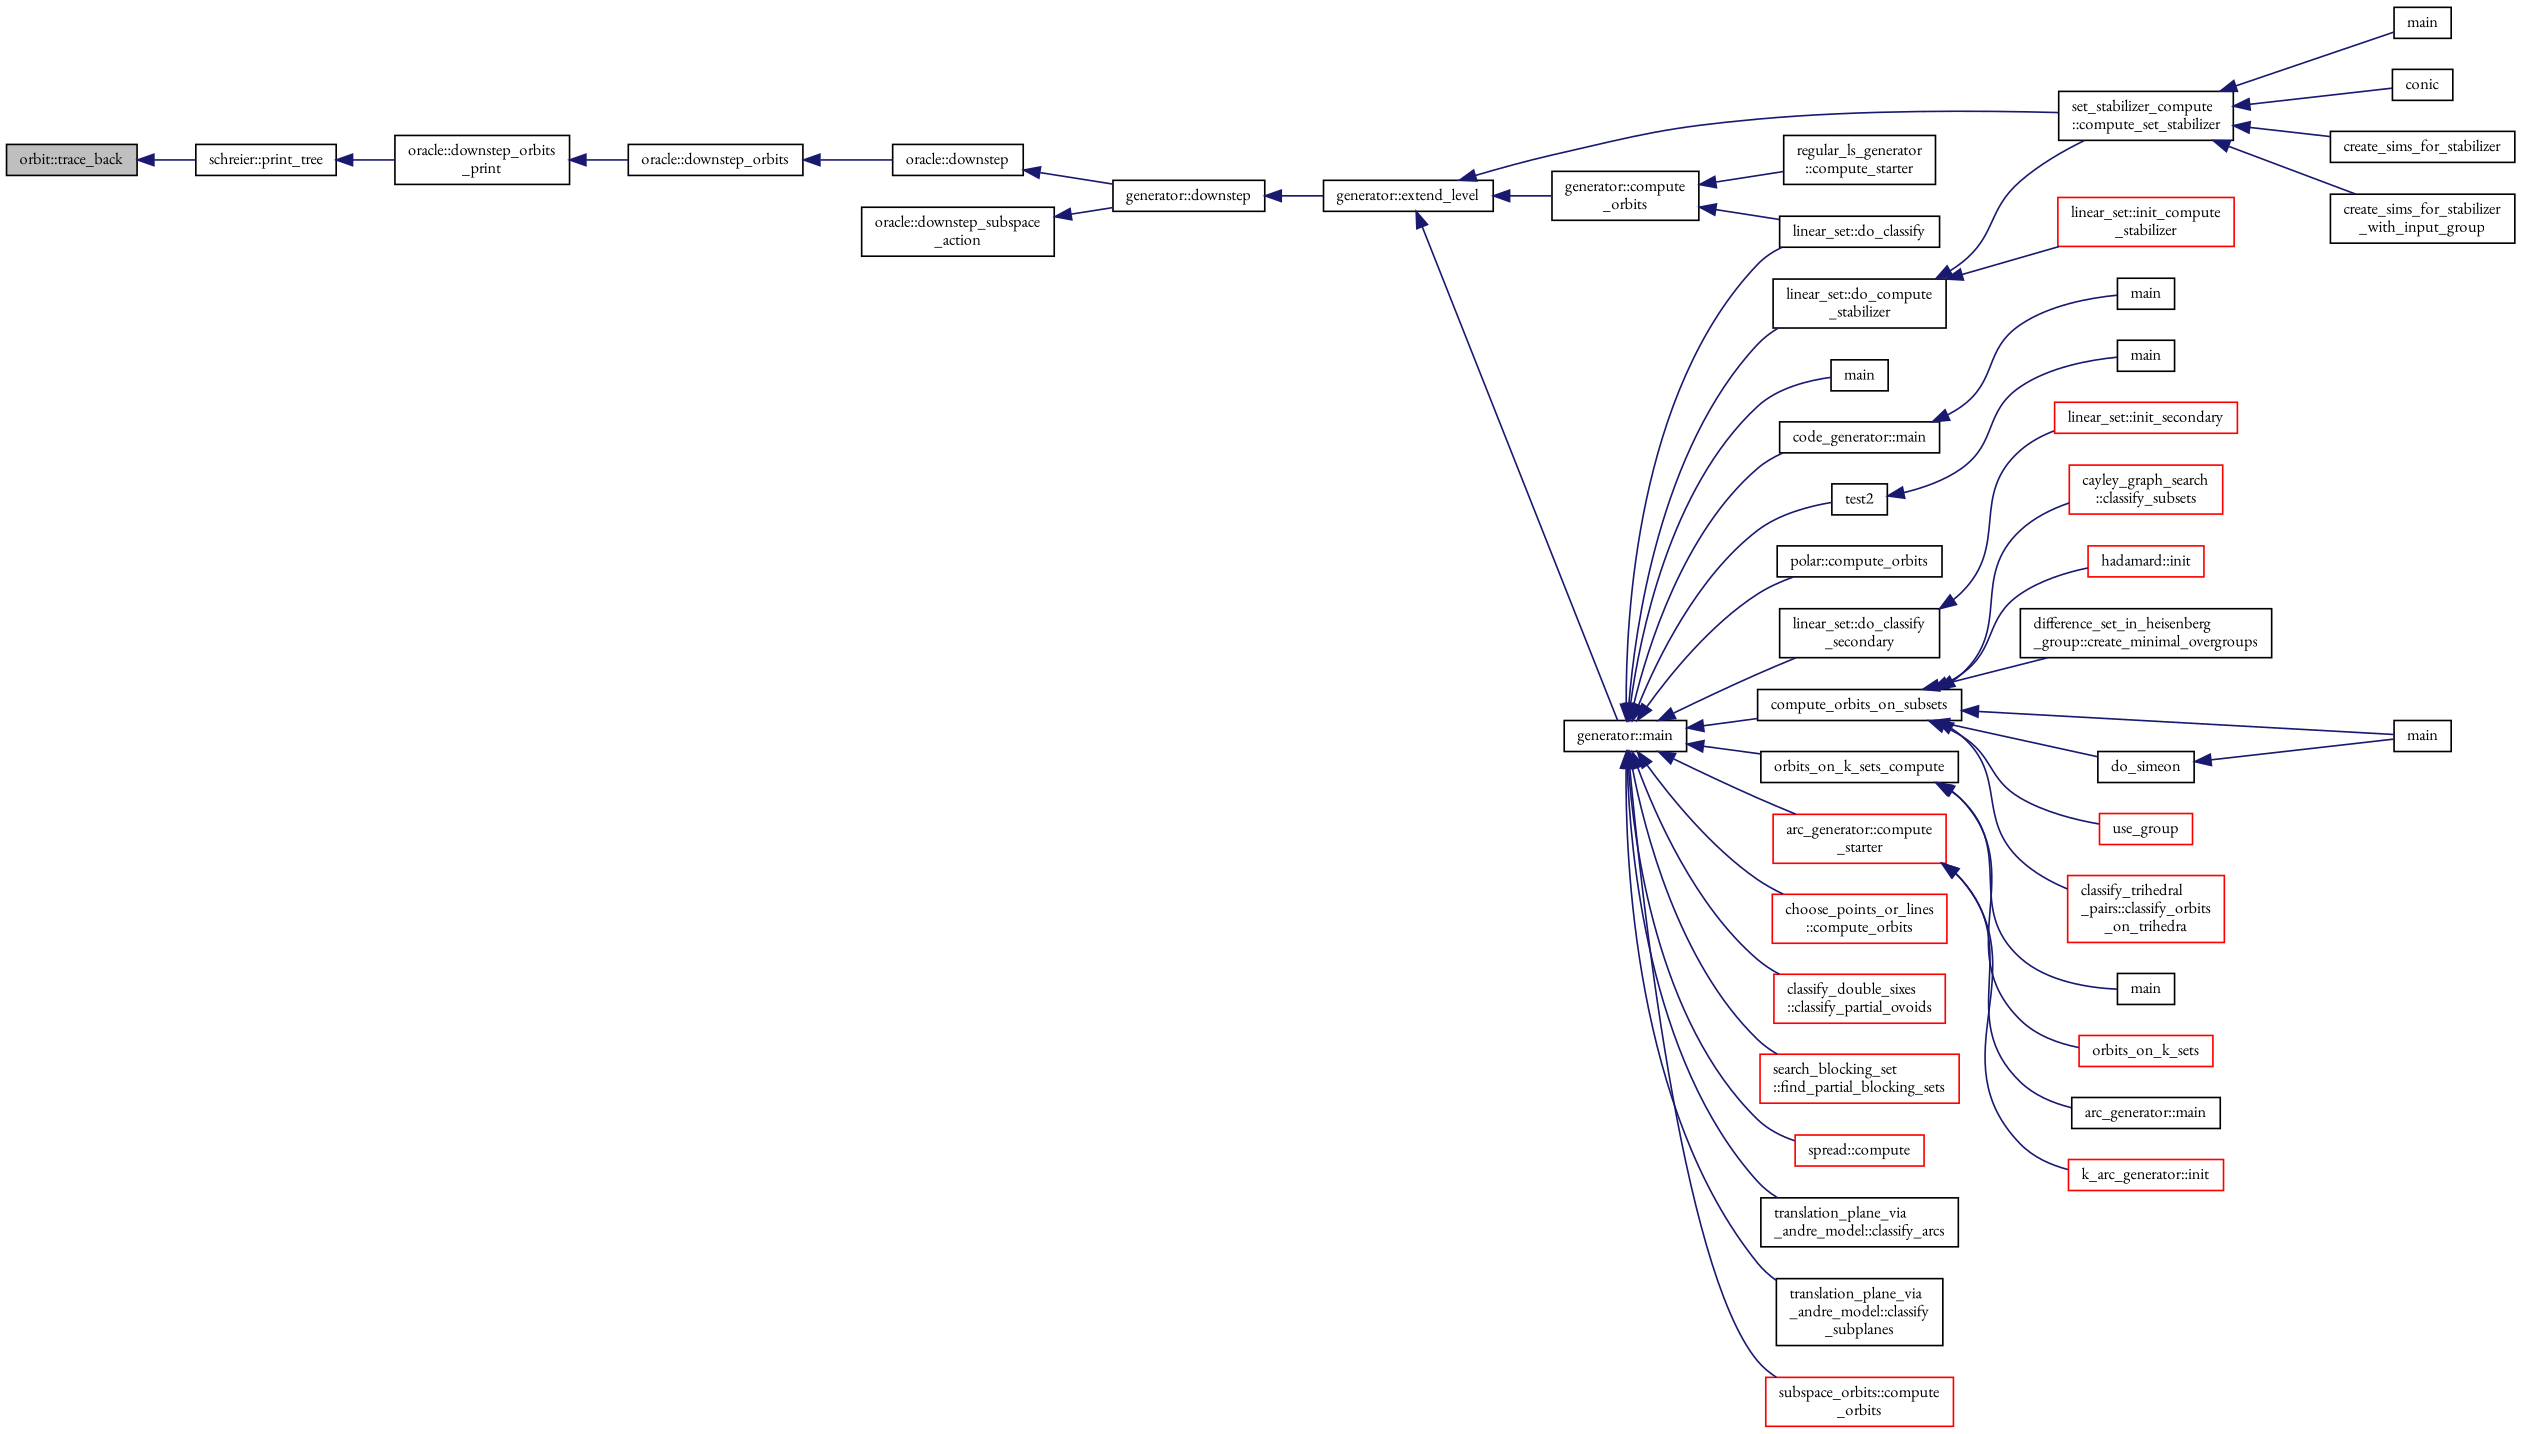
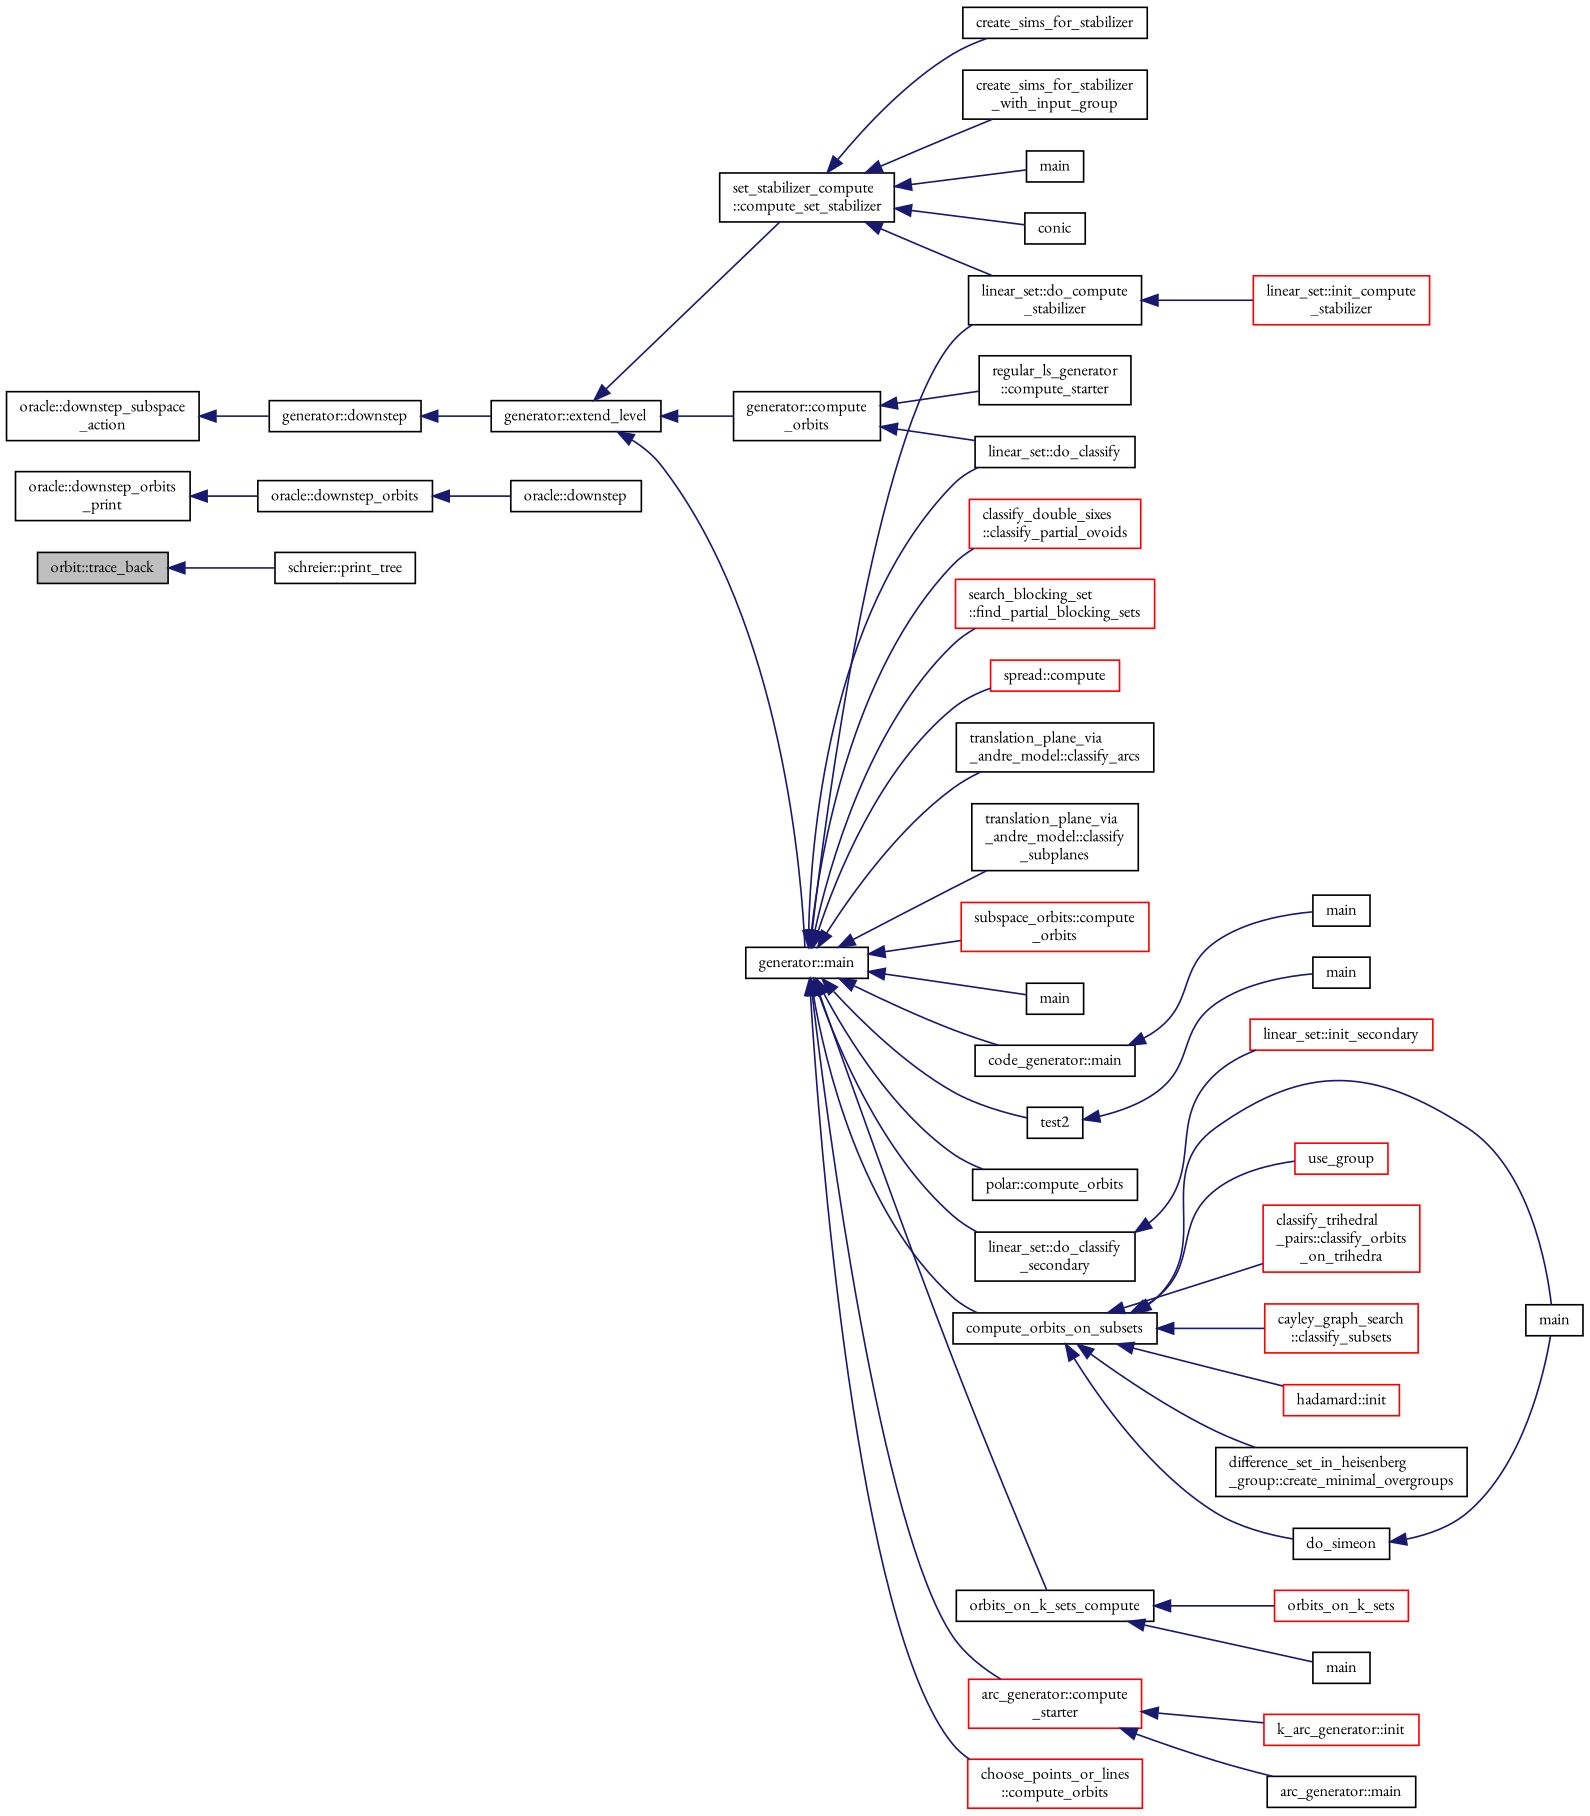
edge "oracle::downstep_orbits _print" -> "schreier::print_tree": removed
edge "generator::downstep" -> "oracle::downstep": removed
edge "set_stabilizer_compute ::compute_set_stabilizer" -> "linear_set::do_compute _stabilizer": reversed
